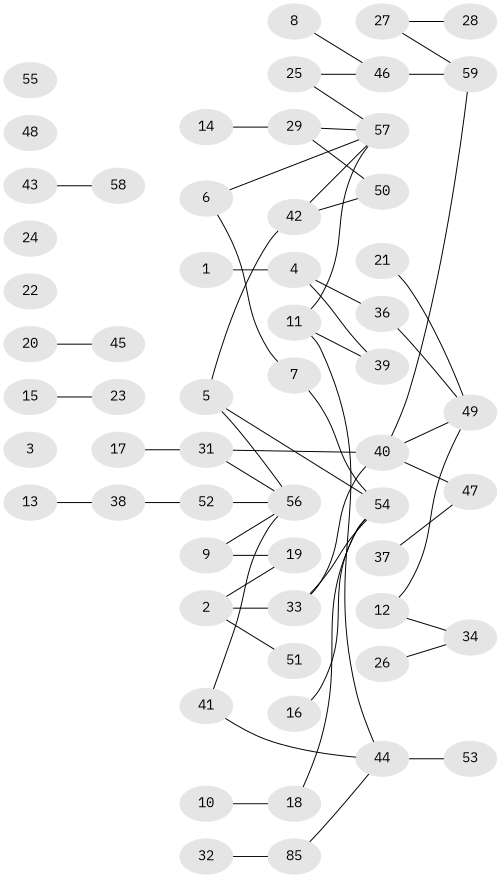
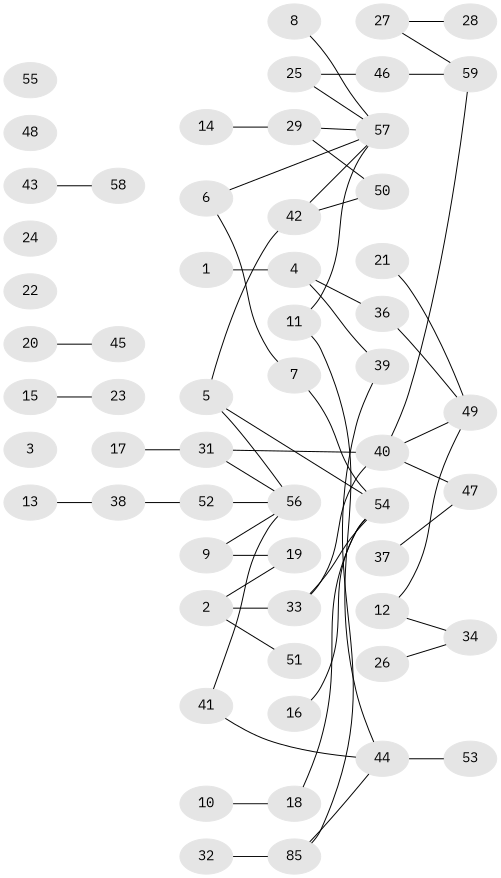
edge "8" -- "46": now "8" -- "57"
edge "11" -- "39": now "85" -- "39"
